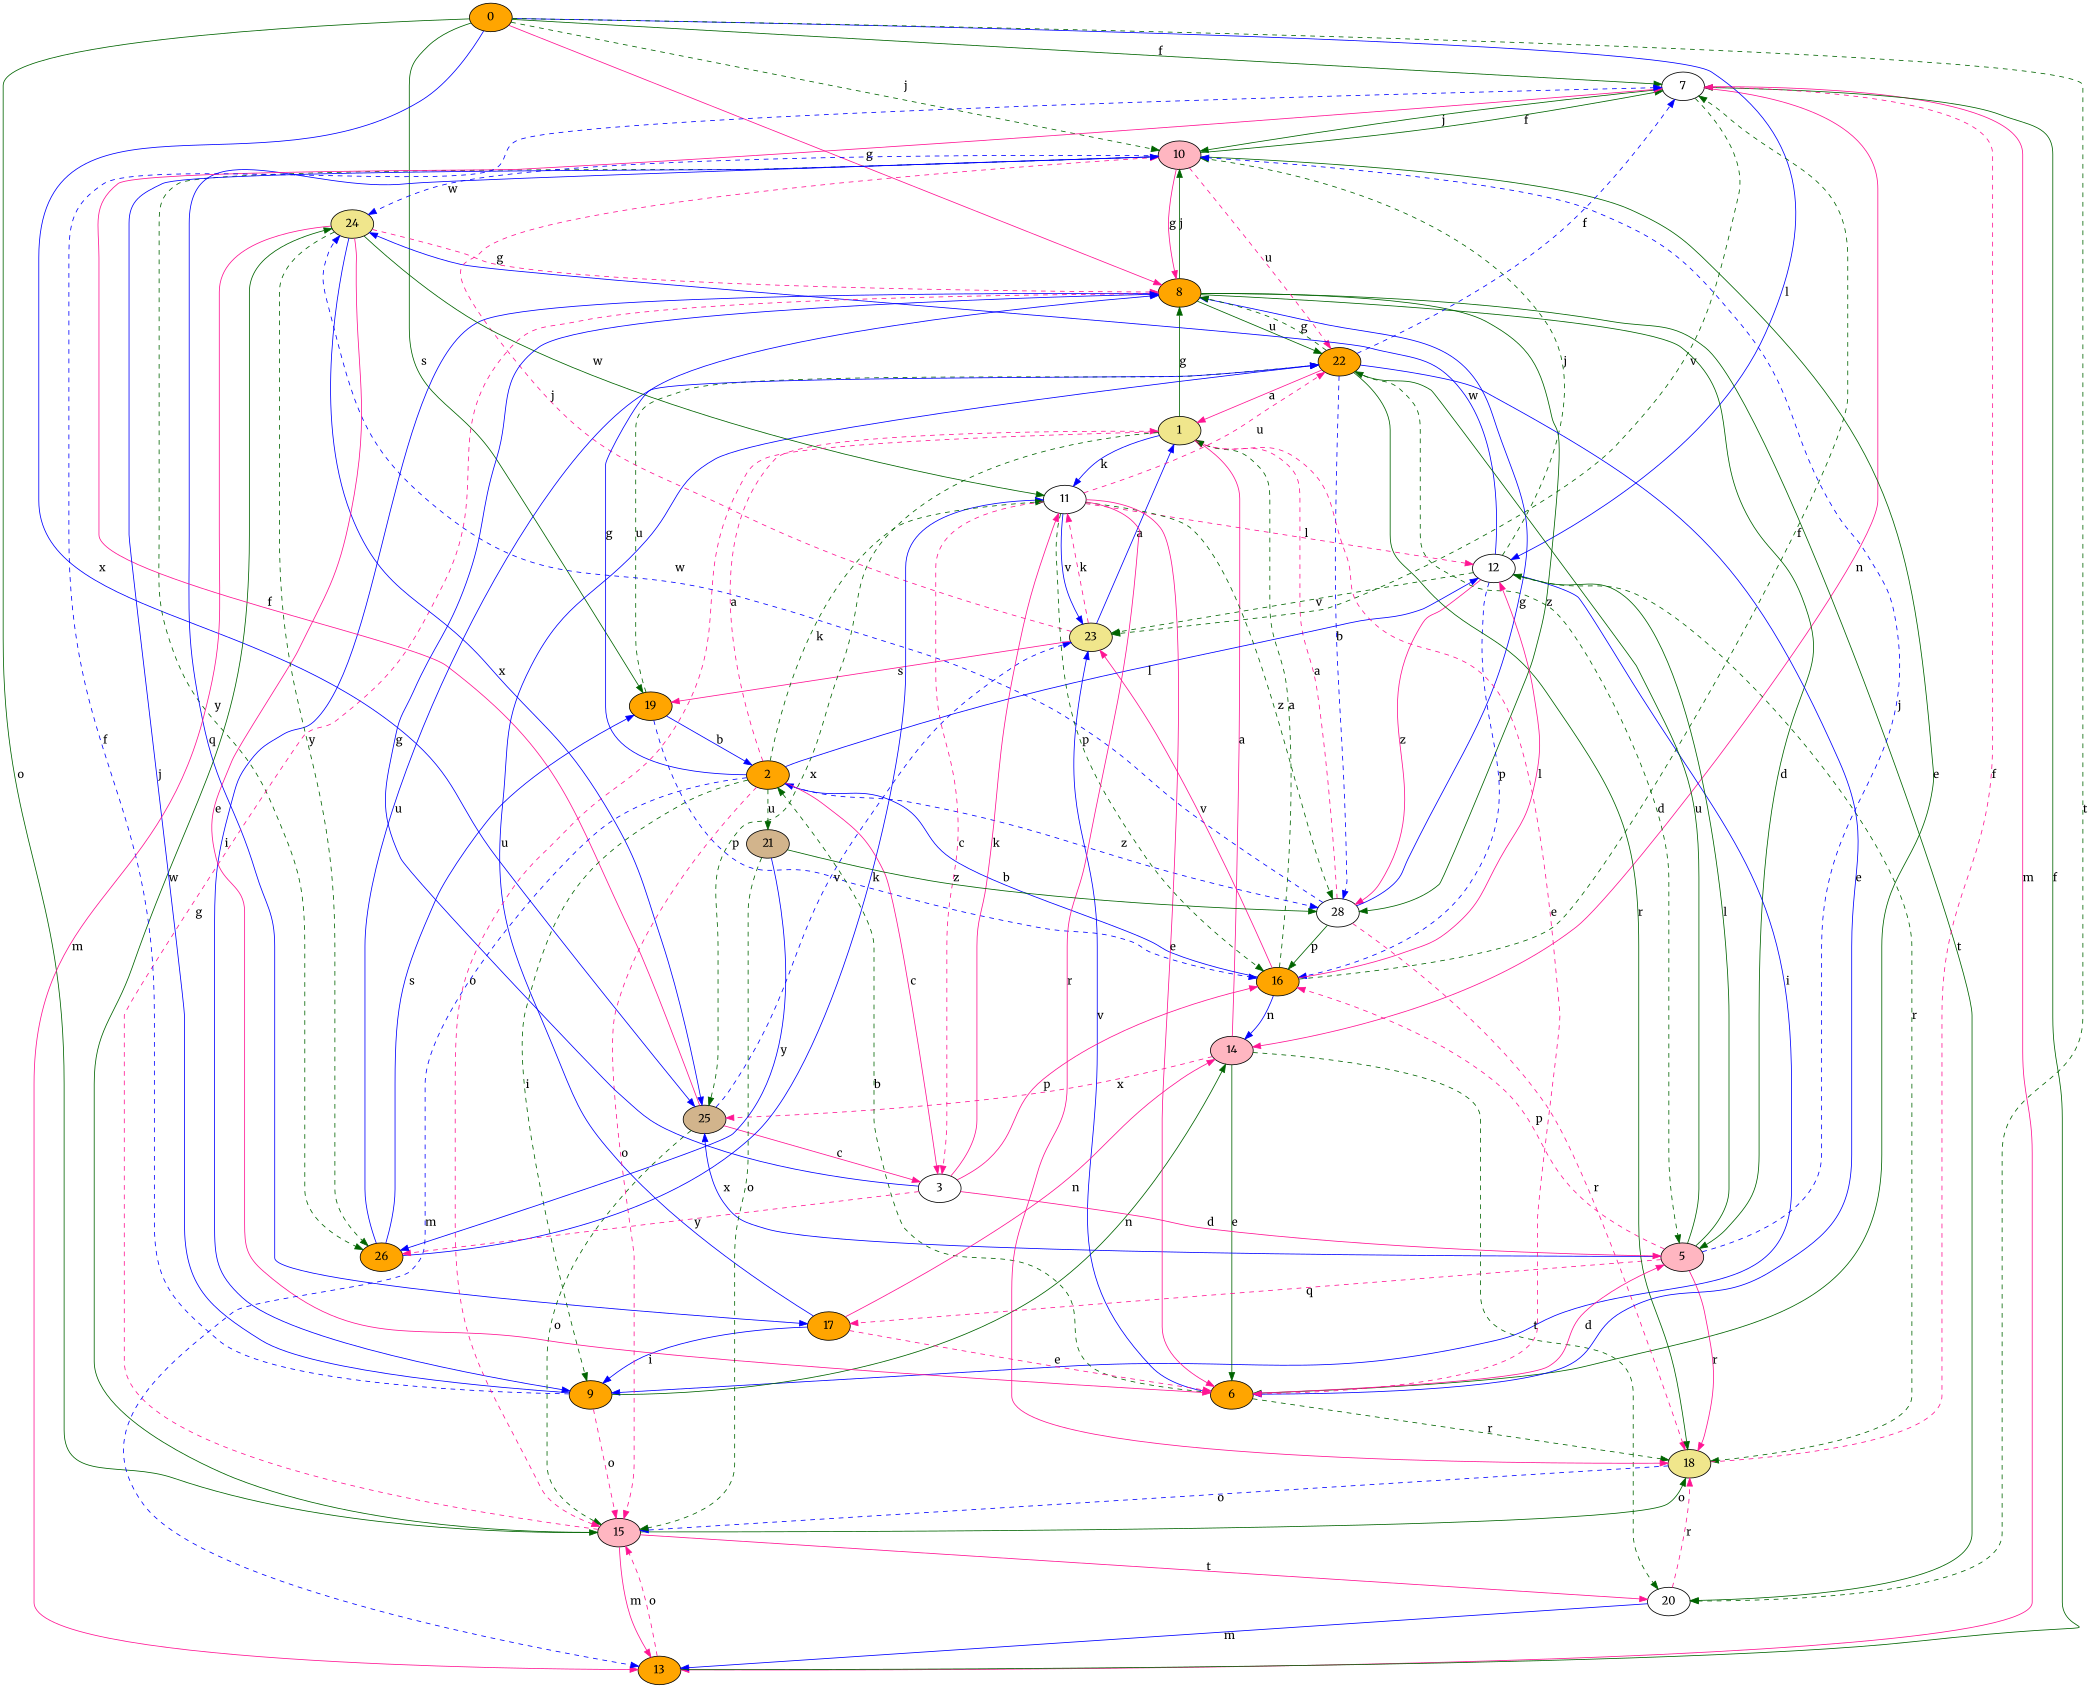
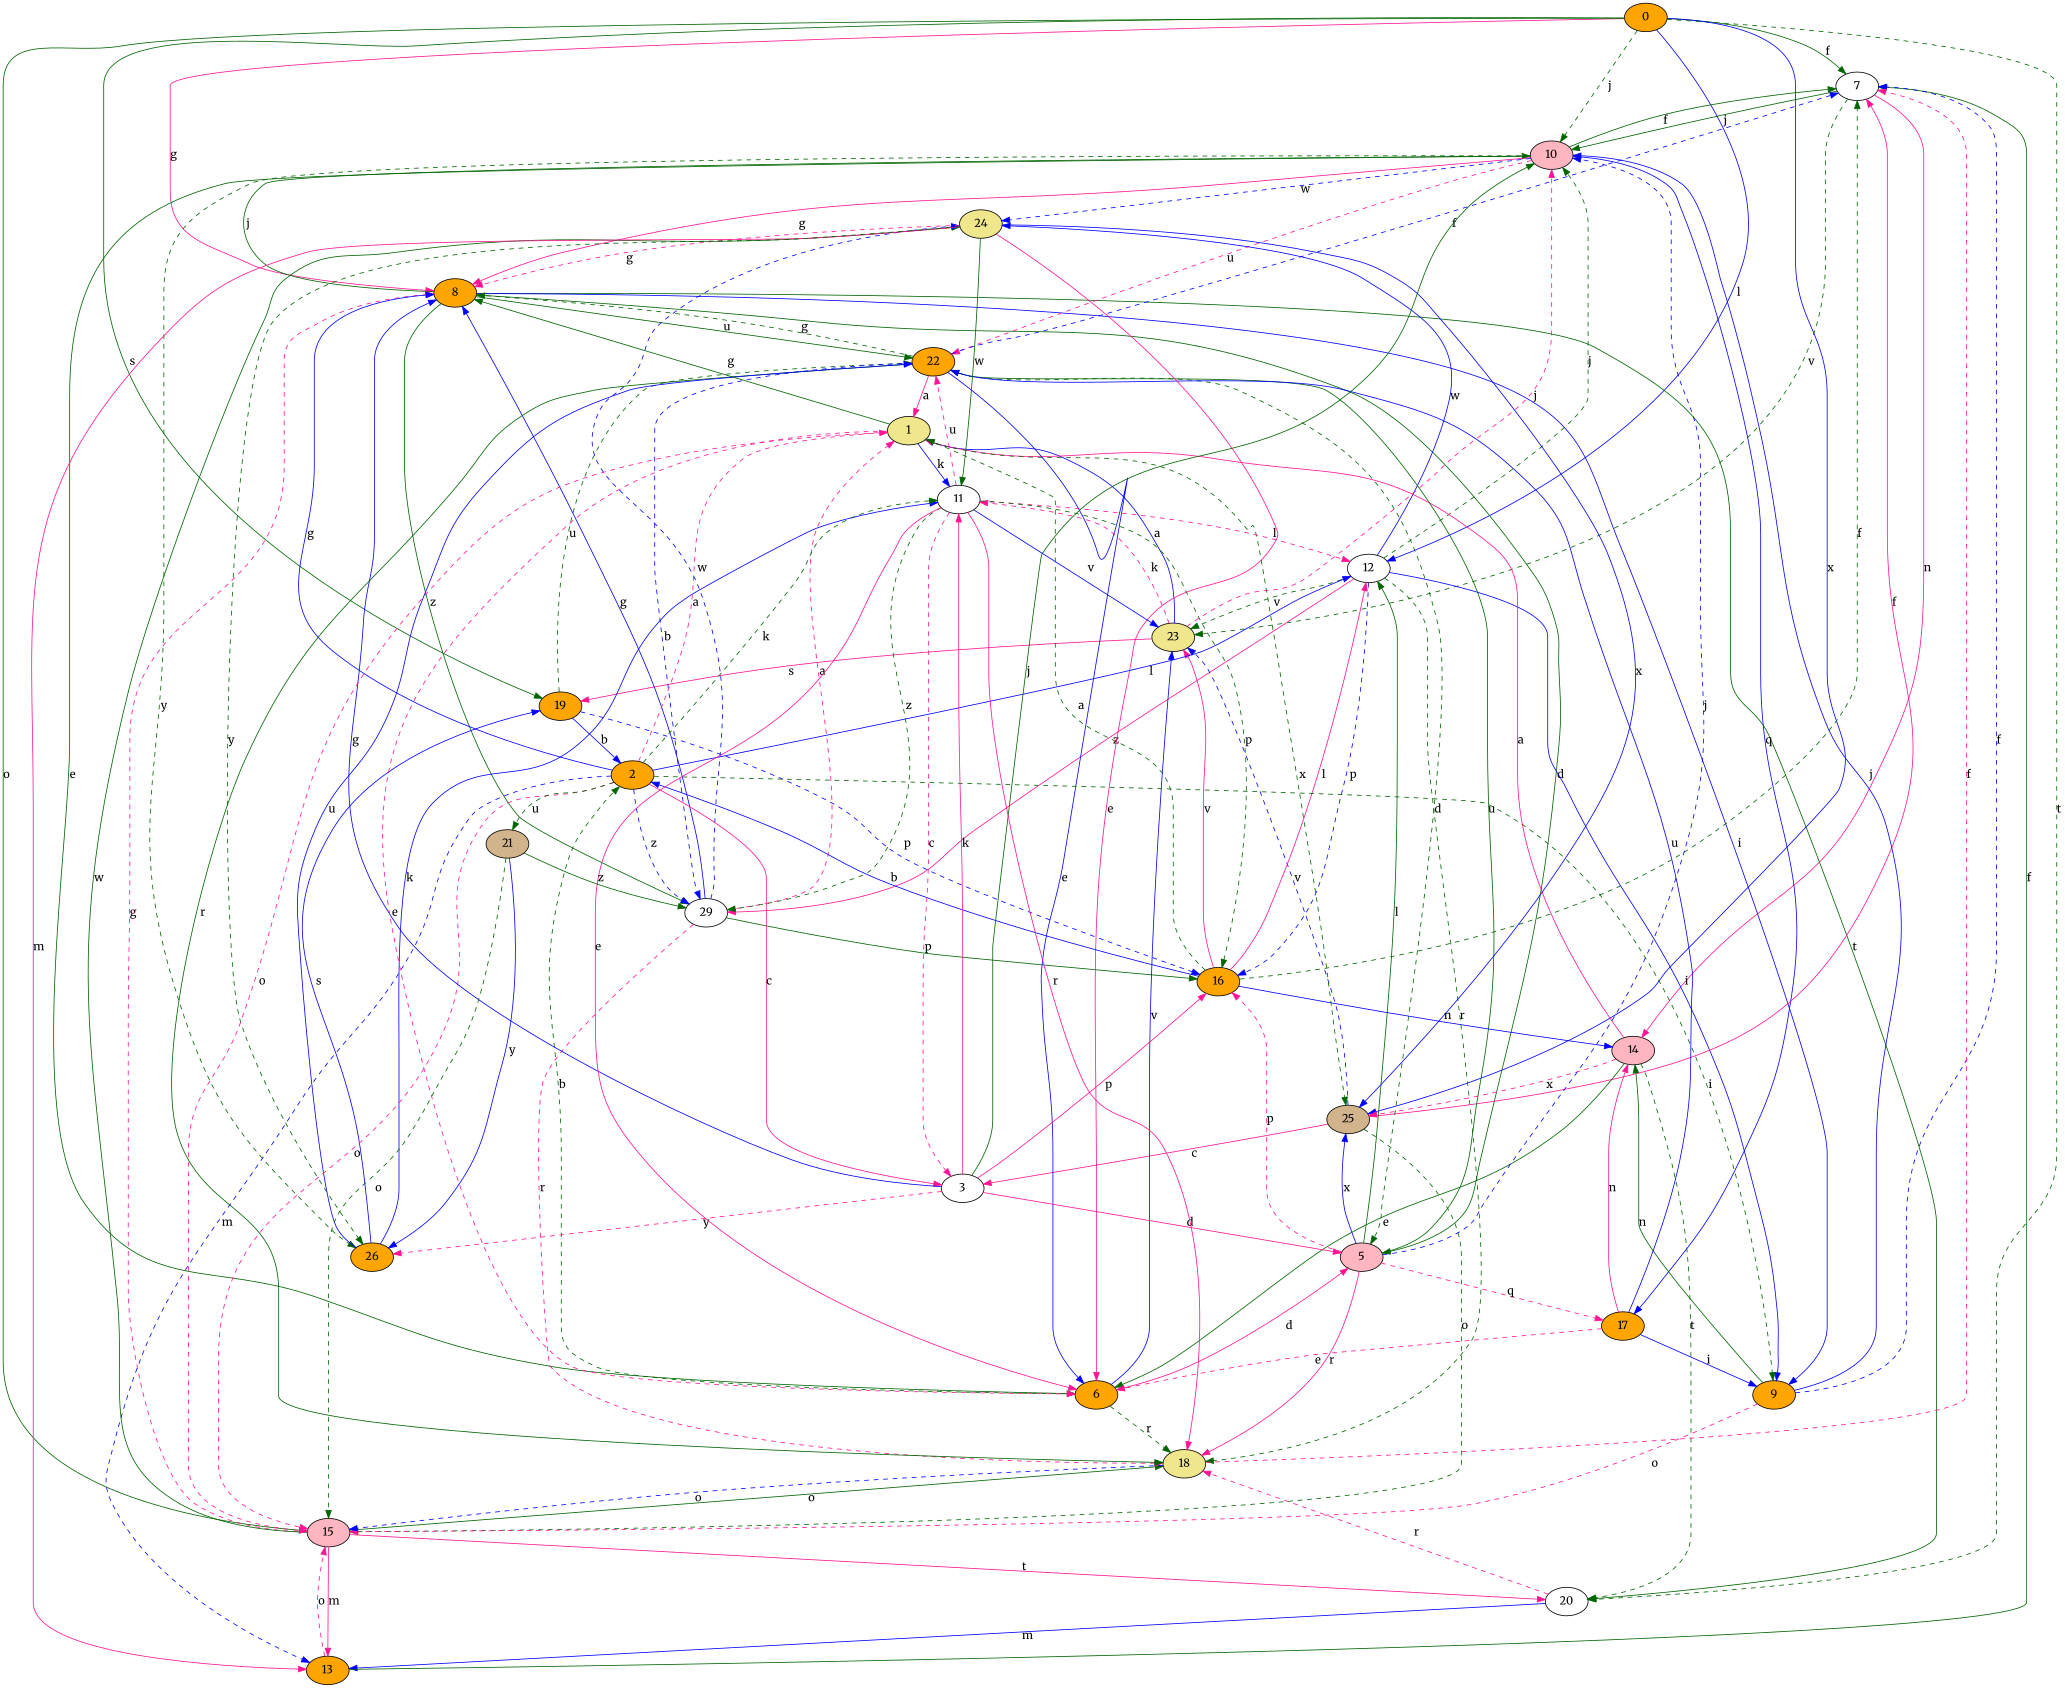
edge "3" -> "10": added, label "j"
node "28": label "28" -> "29"
edge "7" -> "13": removed, label "m"
